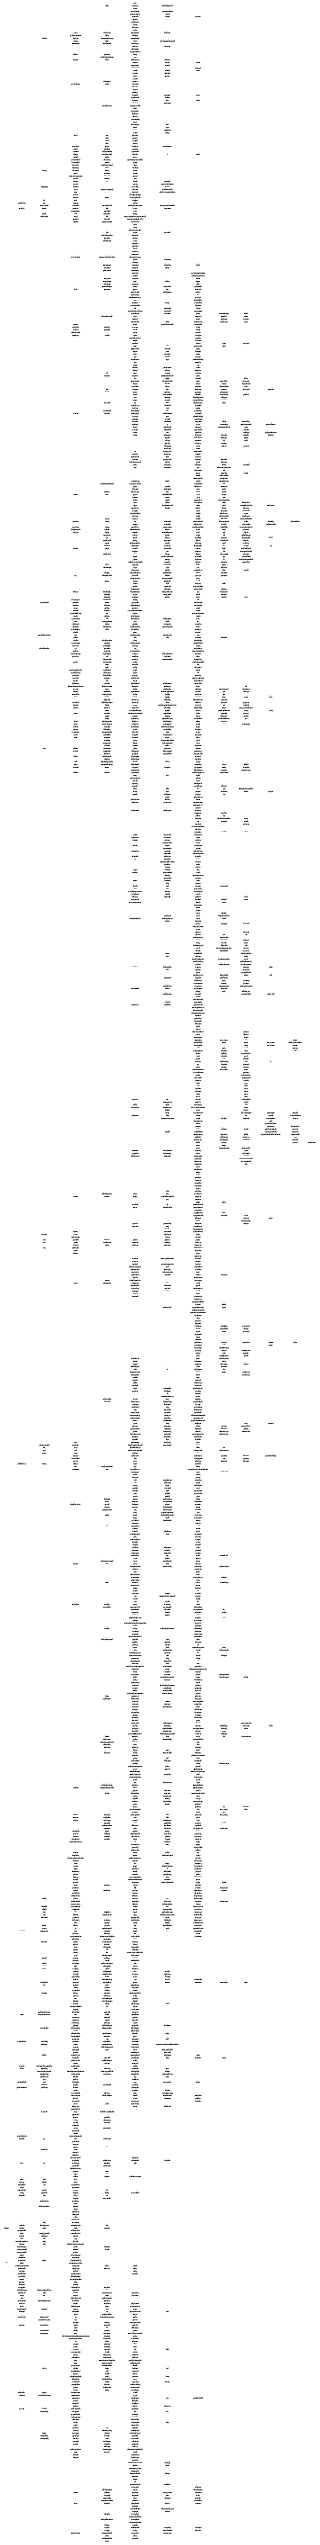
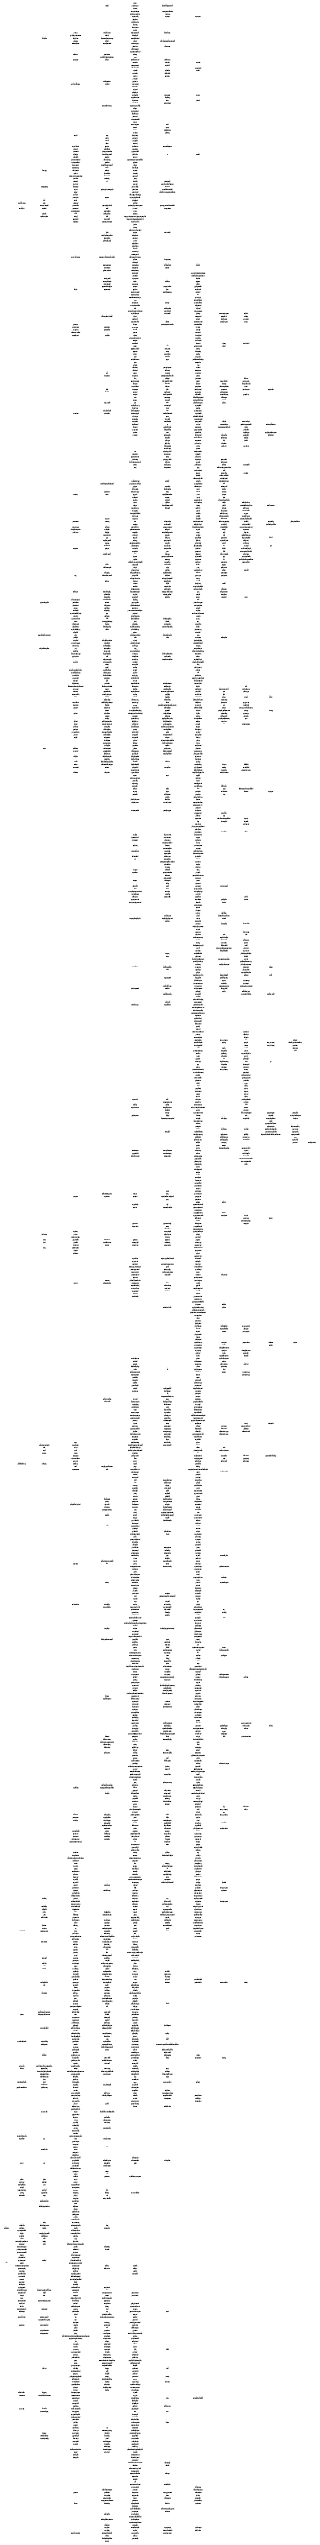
node "Zhongguo Xue Xi Chong Bing Fang Zhi Za Zhi": label "Zhongguo Xue Xi Chong Bing Fang Zhi Za Zhi" -> "Zhongguo Xue Xi Chong Bing Fang Atten Za Zhi"
node "Hess": label "Hess" -> "TreatmentUpdate"
